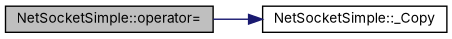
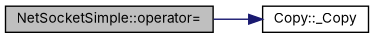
node "NetSocketSimple::_Copy": label "NetSocketSimple::_Copy" -> "Copy::_Copy"
